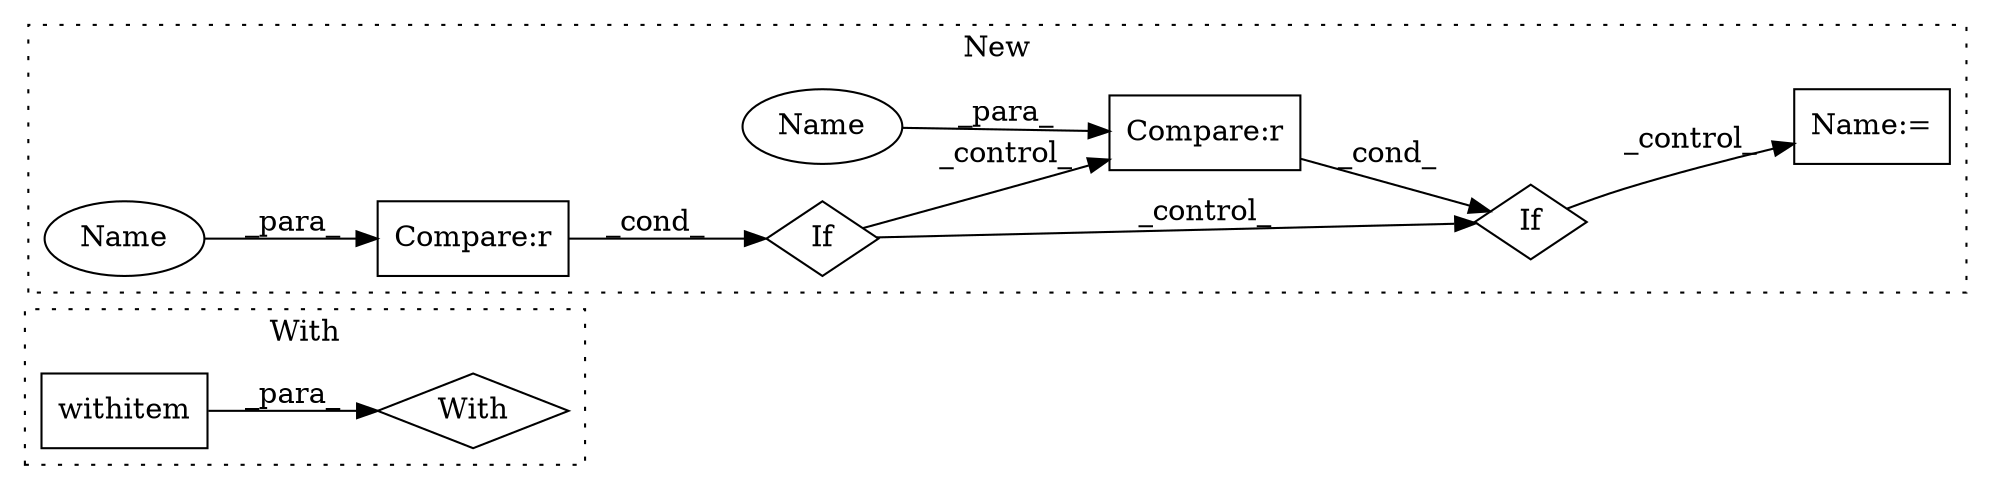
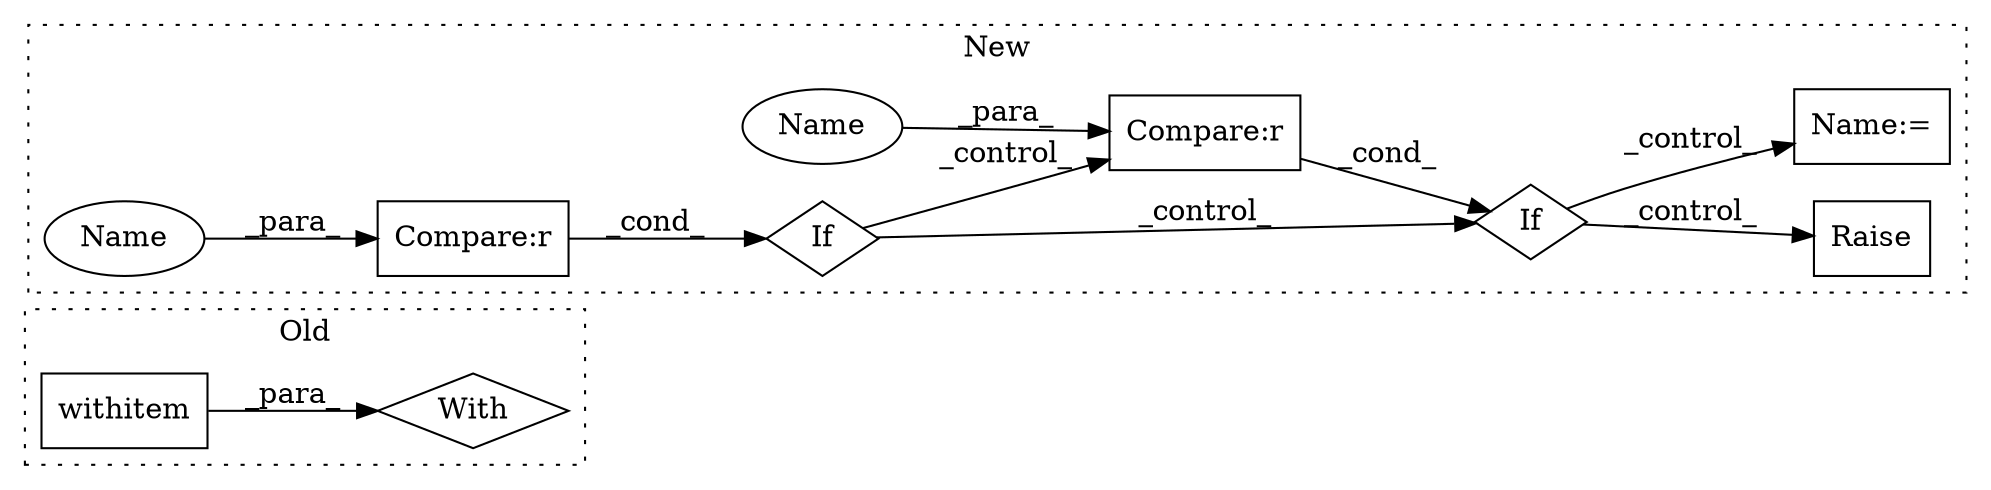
node "Raise": added
cluster "With": label "With" -> "Old"
